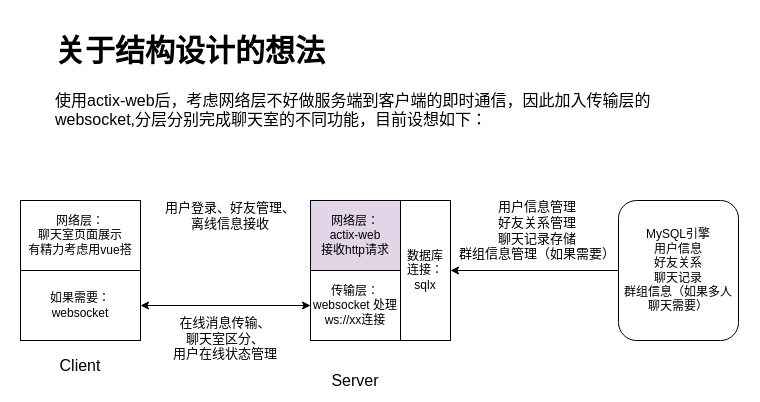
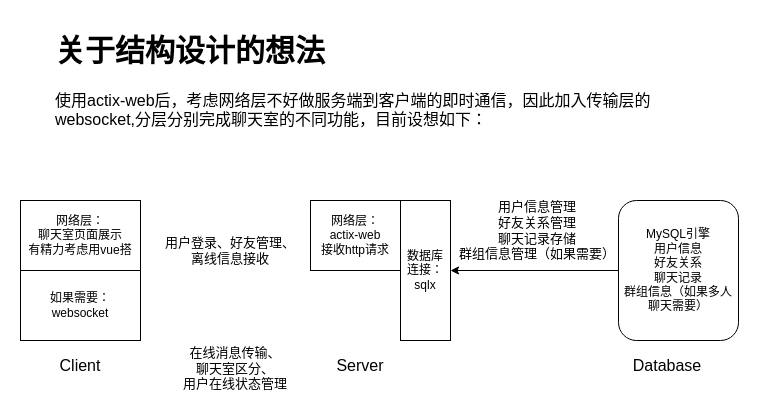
node "用户登录、好友管理、离线信息接收": moved (231, 216) -> (231, 251)
node "网络层： actix-web 接收http请求": fillcolor #e1d5e7 -> #ffffff
edge "如果需要： websocket" -- "传输层： websocket 处理ws://xx连接": removed
node "传输层： websocket 处理ws://xx连接": removed
node "在线消息传输、 聊天室区分、 用户在线状态管理": moved (226, 338) -> (236, 368)
node "Database": added
node "Server": moved (356, 381) -> (361, 366)
